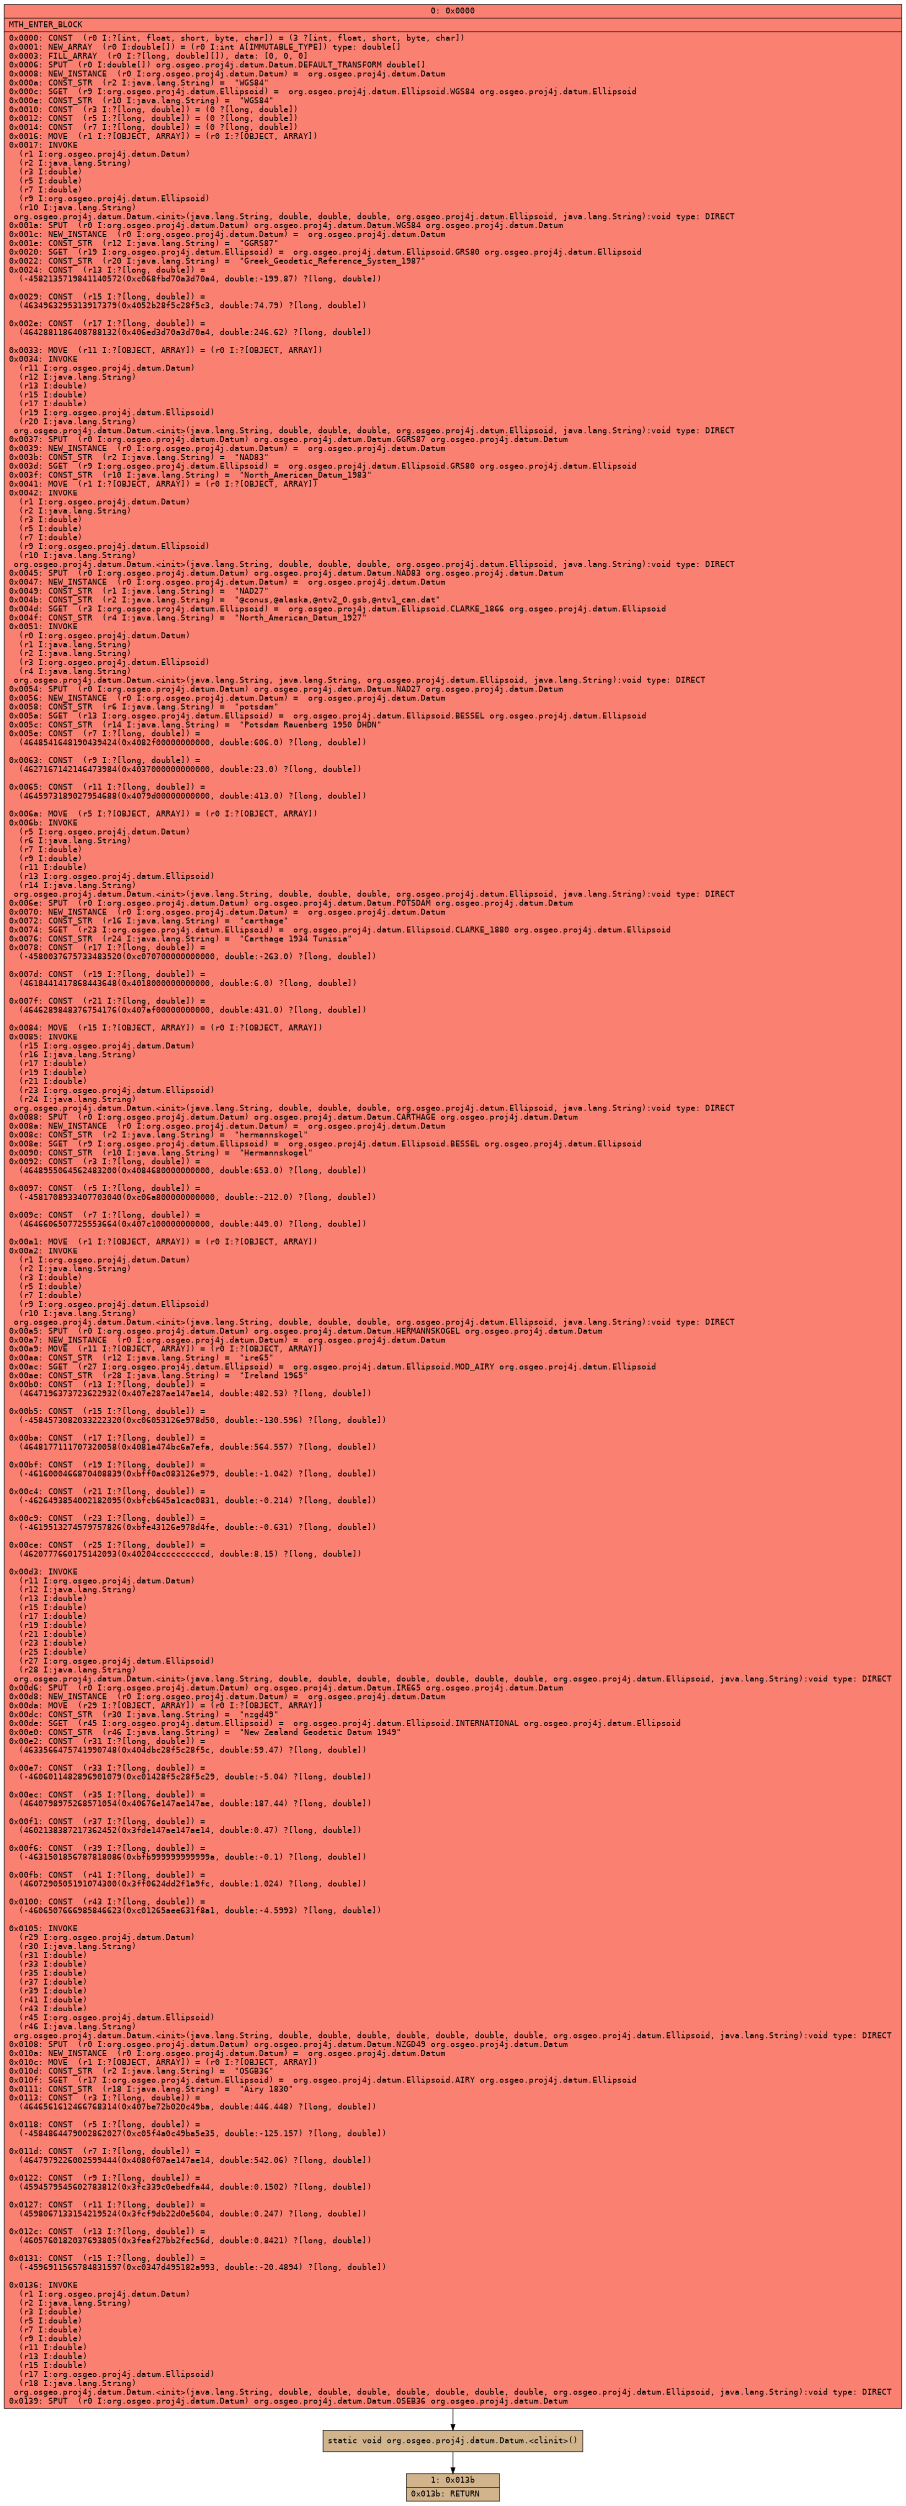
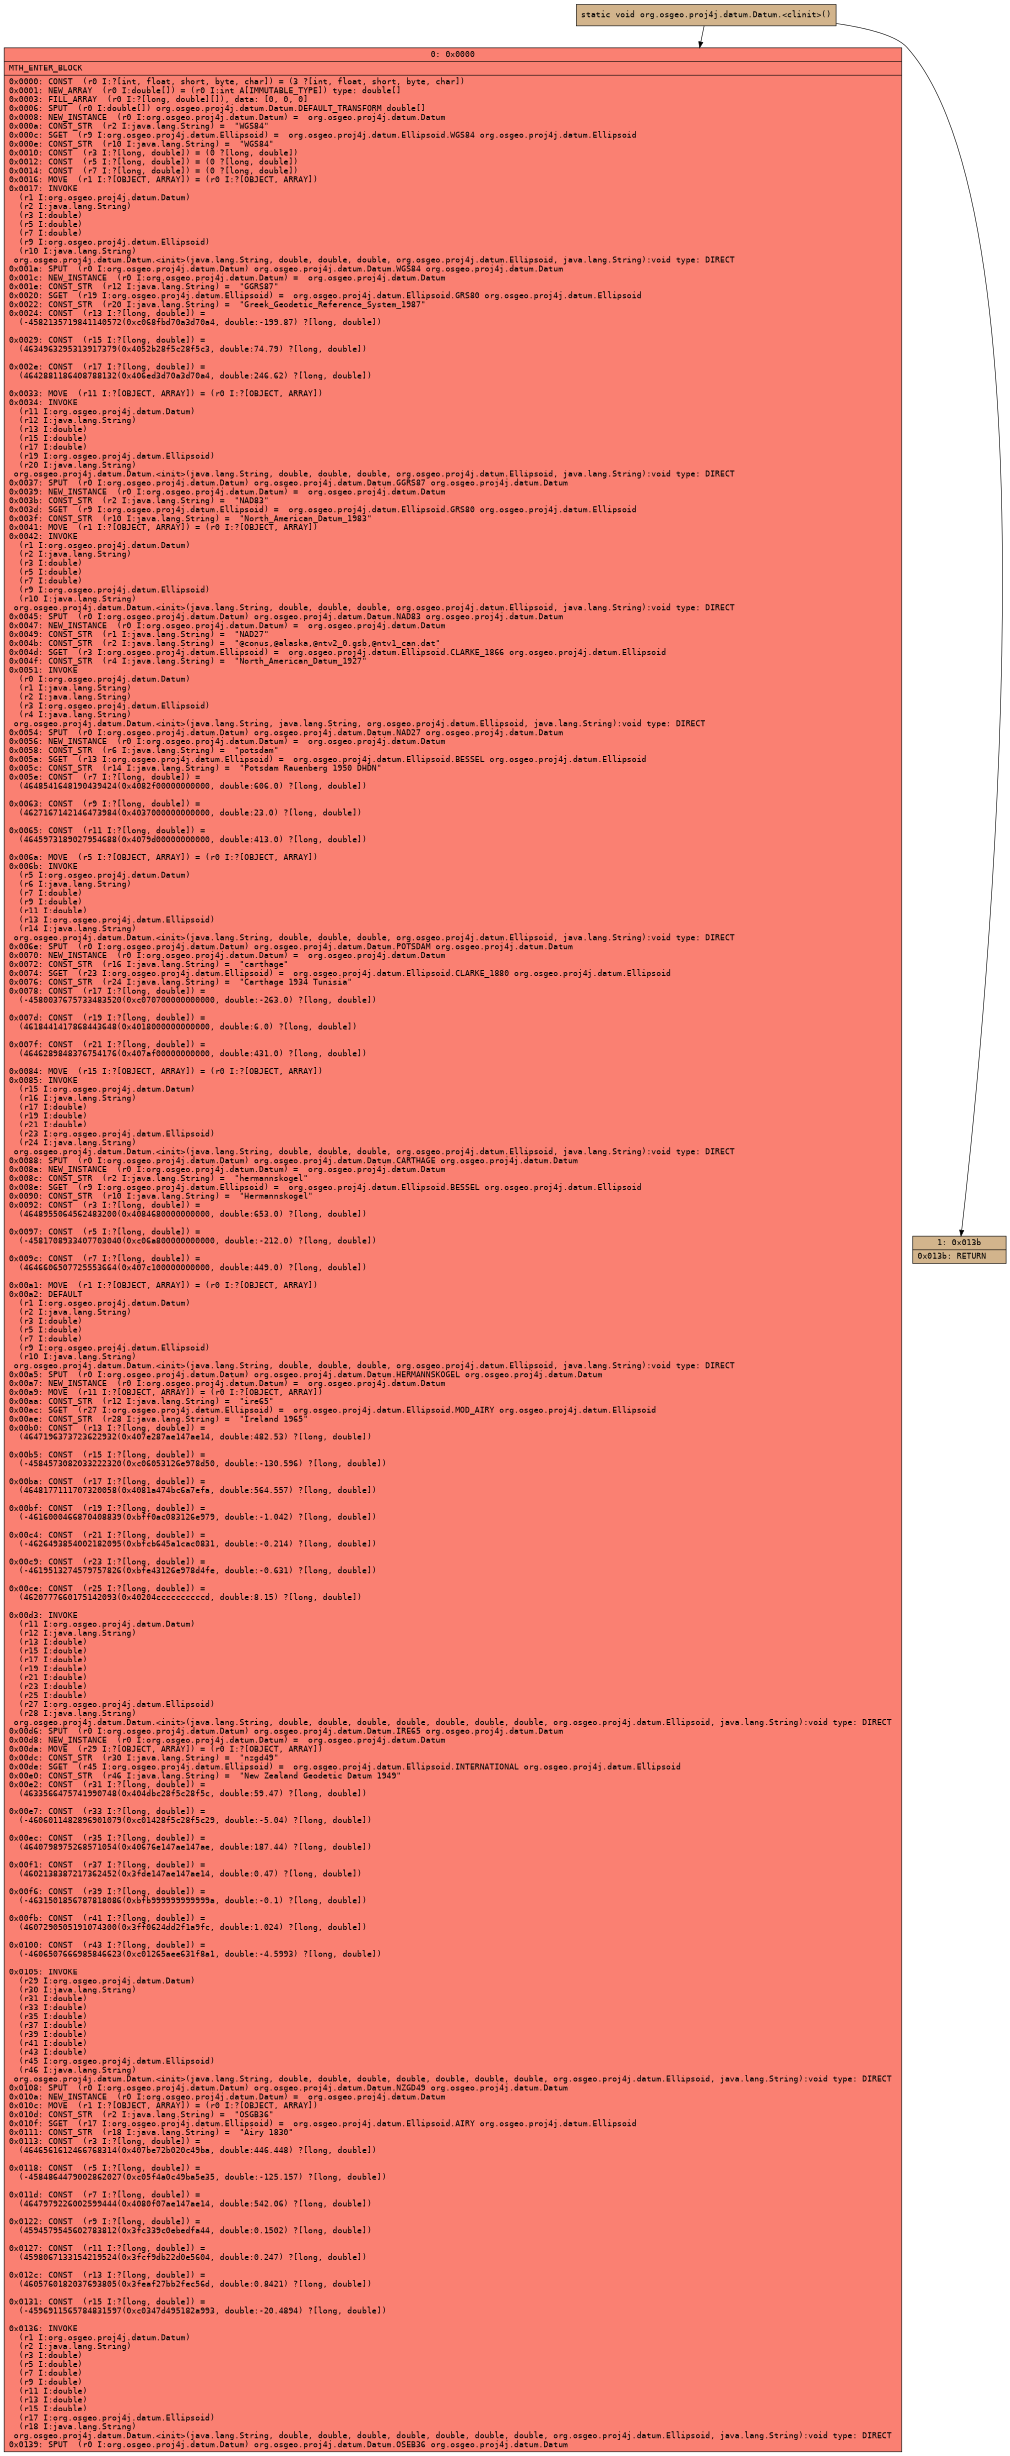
node "0: 0x0000": text "0x00a2: INVOKE" -> "0x00a2: DEFAULT"
edge "0: 0x0000" -> "static void org.osgeo.proj4j.datum.Datum.<clinit>()": reversed
